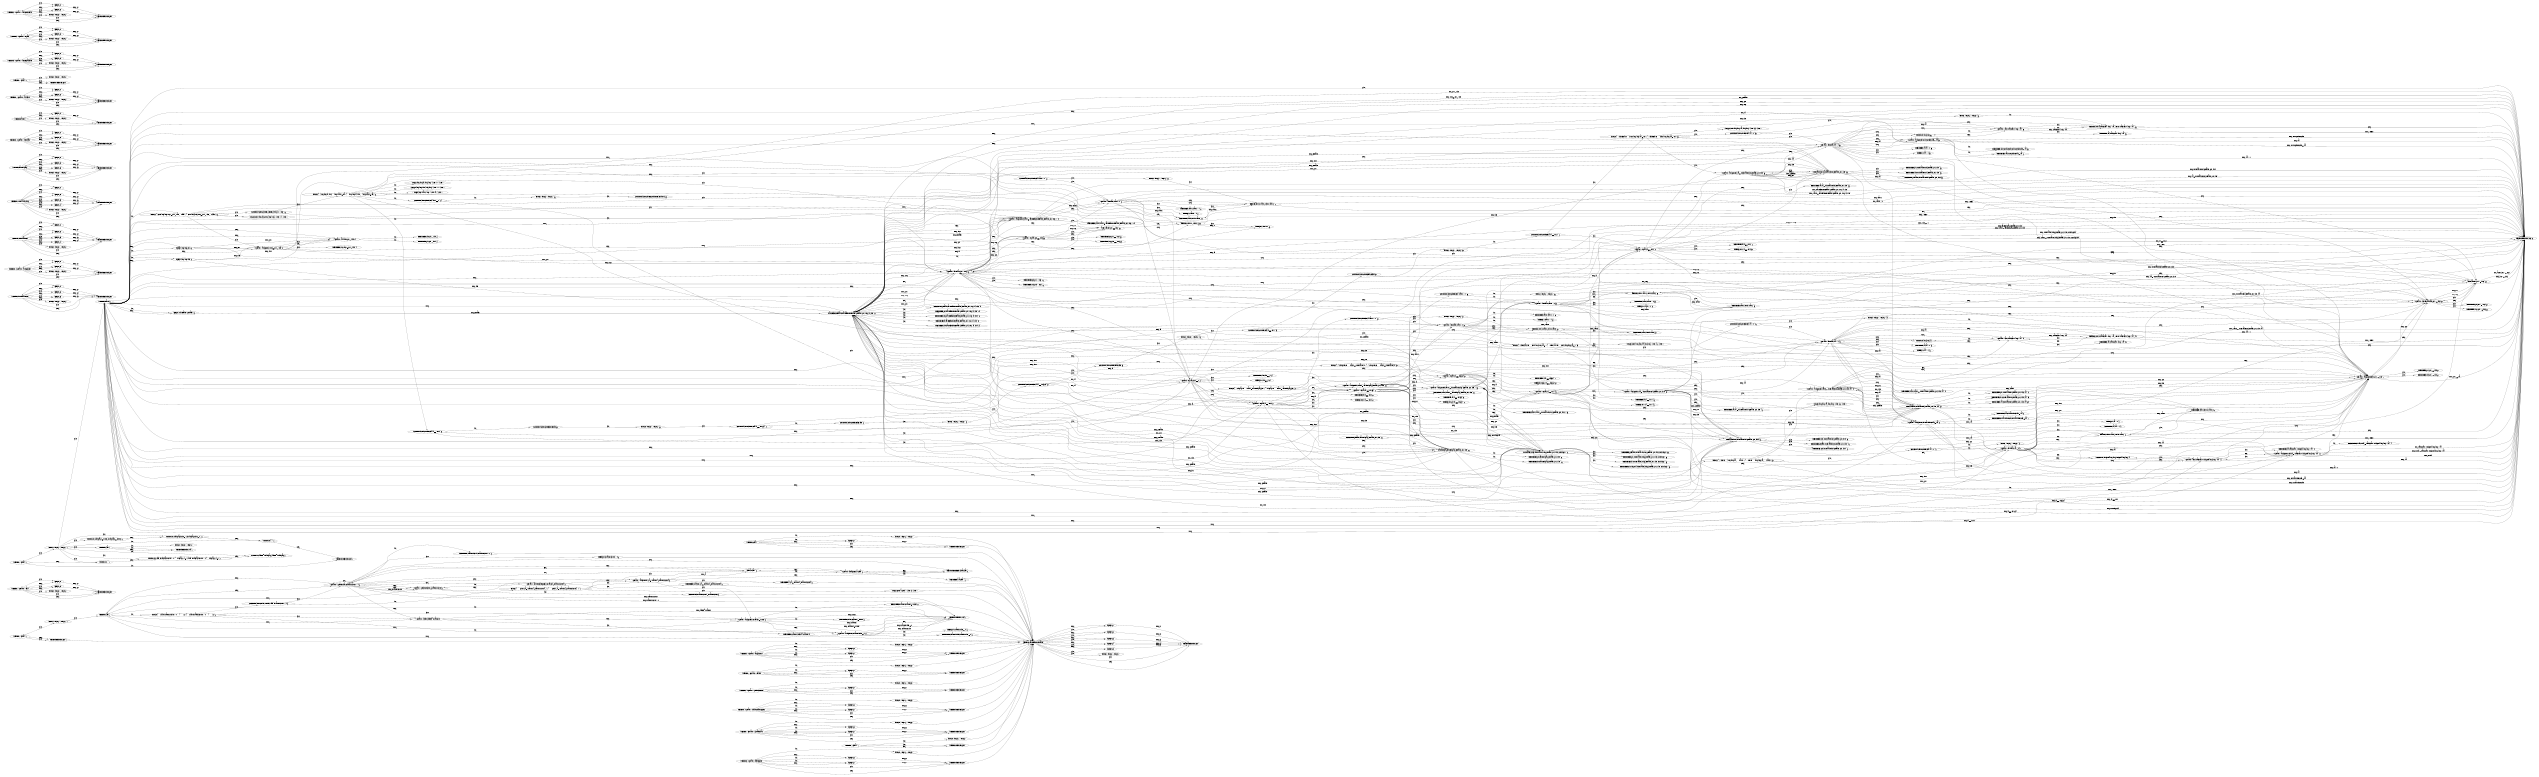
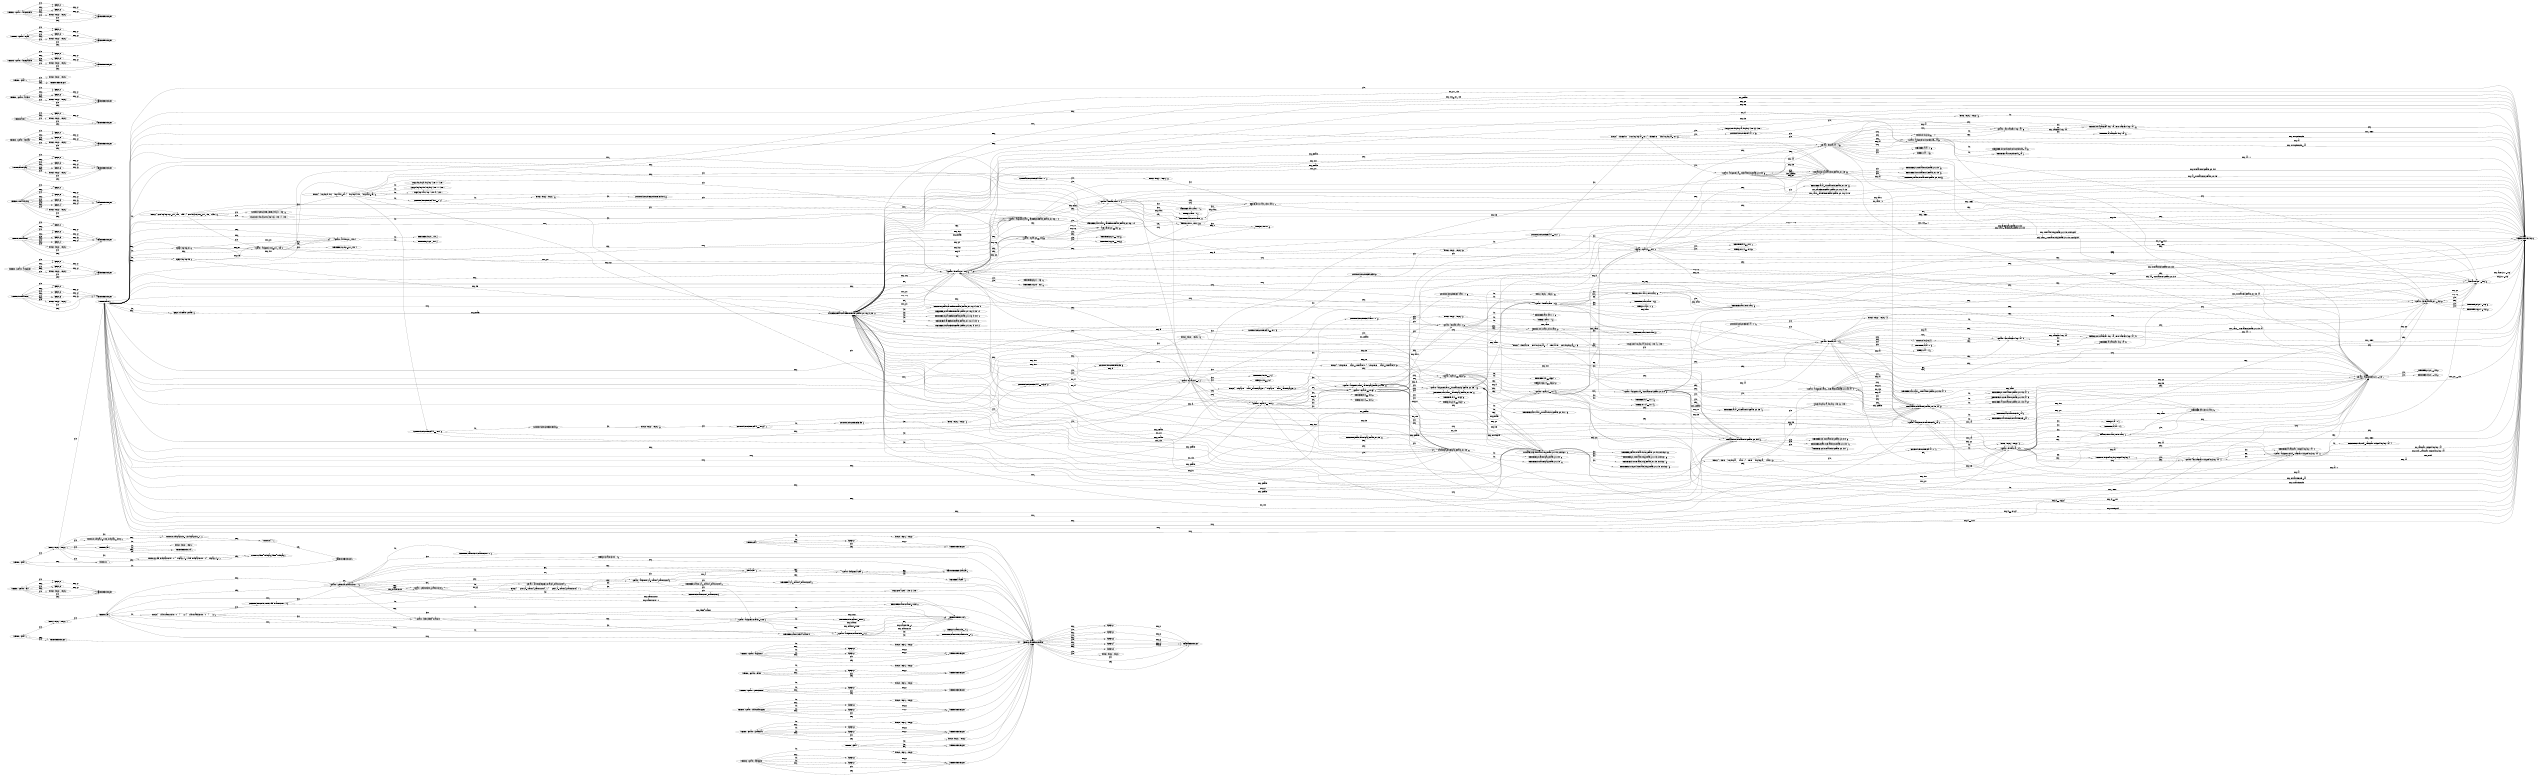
edge "(<operator>.assignmentPlus,pos += size)" -> "(METHOD_RETURN,long)": label "DDG: pos += val" -> "DDG: pos += size"
edge "(<operator>.preDecrement,--m_atoms_count)" -> "(<operator>.indirectIndexAccess,m_atoms[--m_atoms_count])": label "CFG: " -> "DDG: p5"
